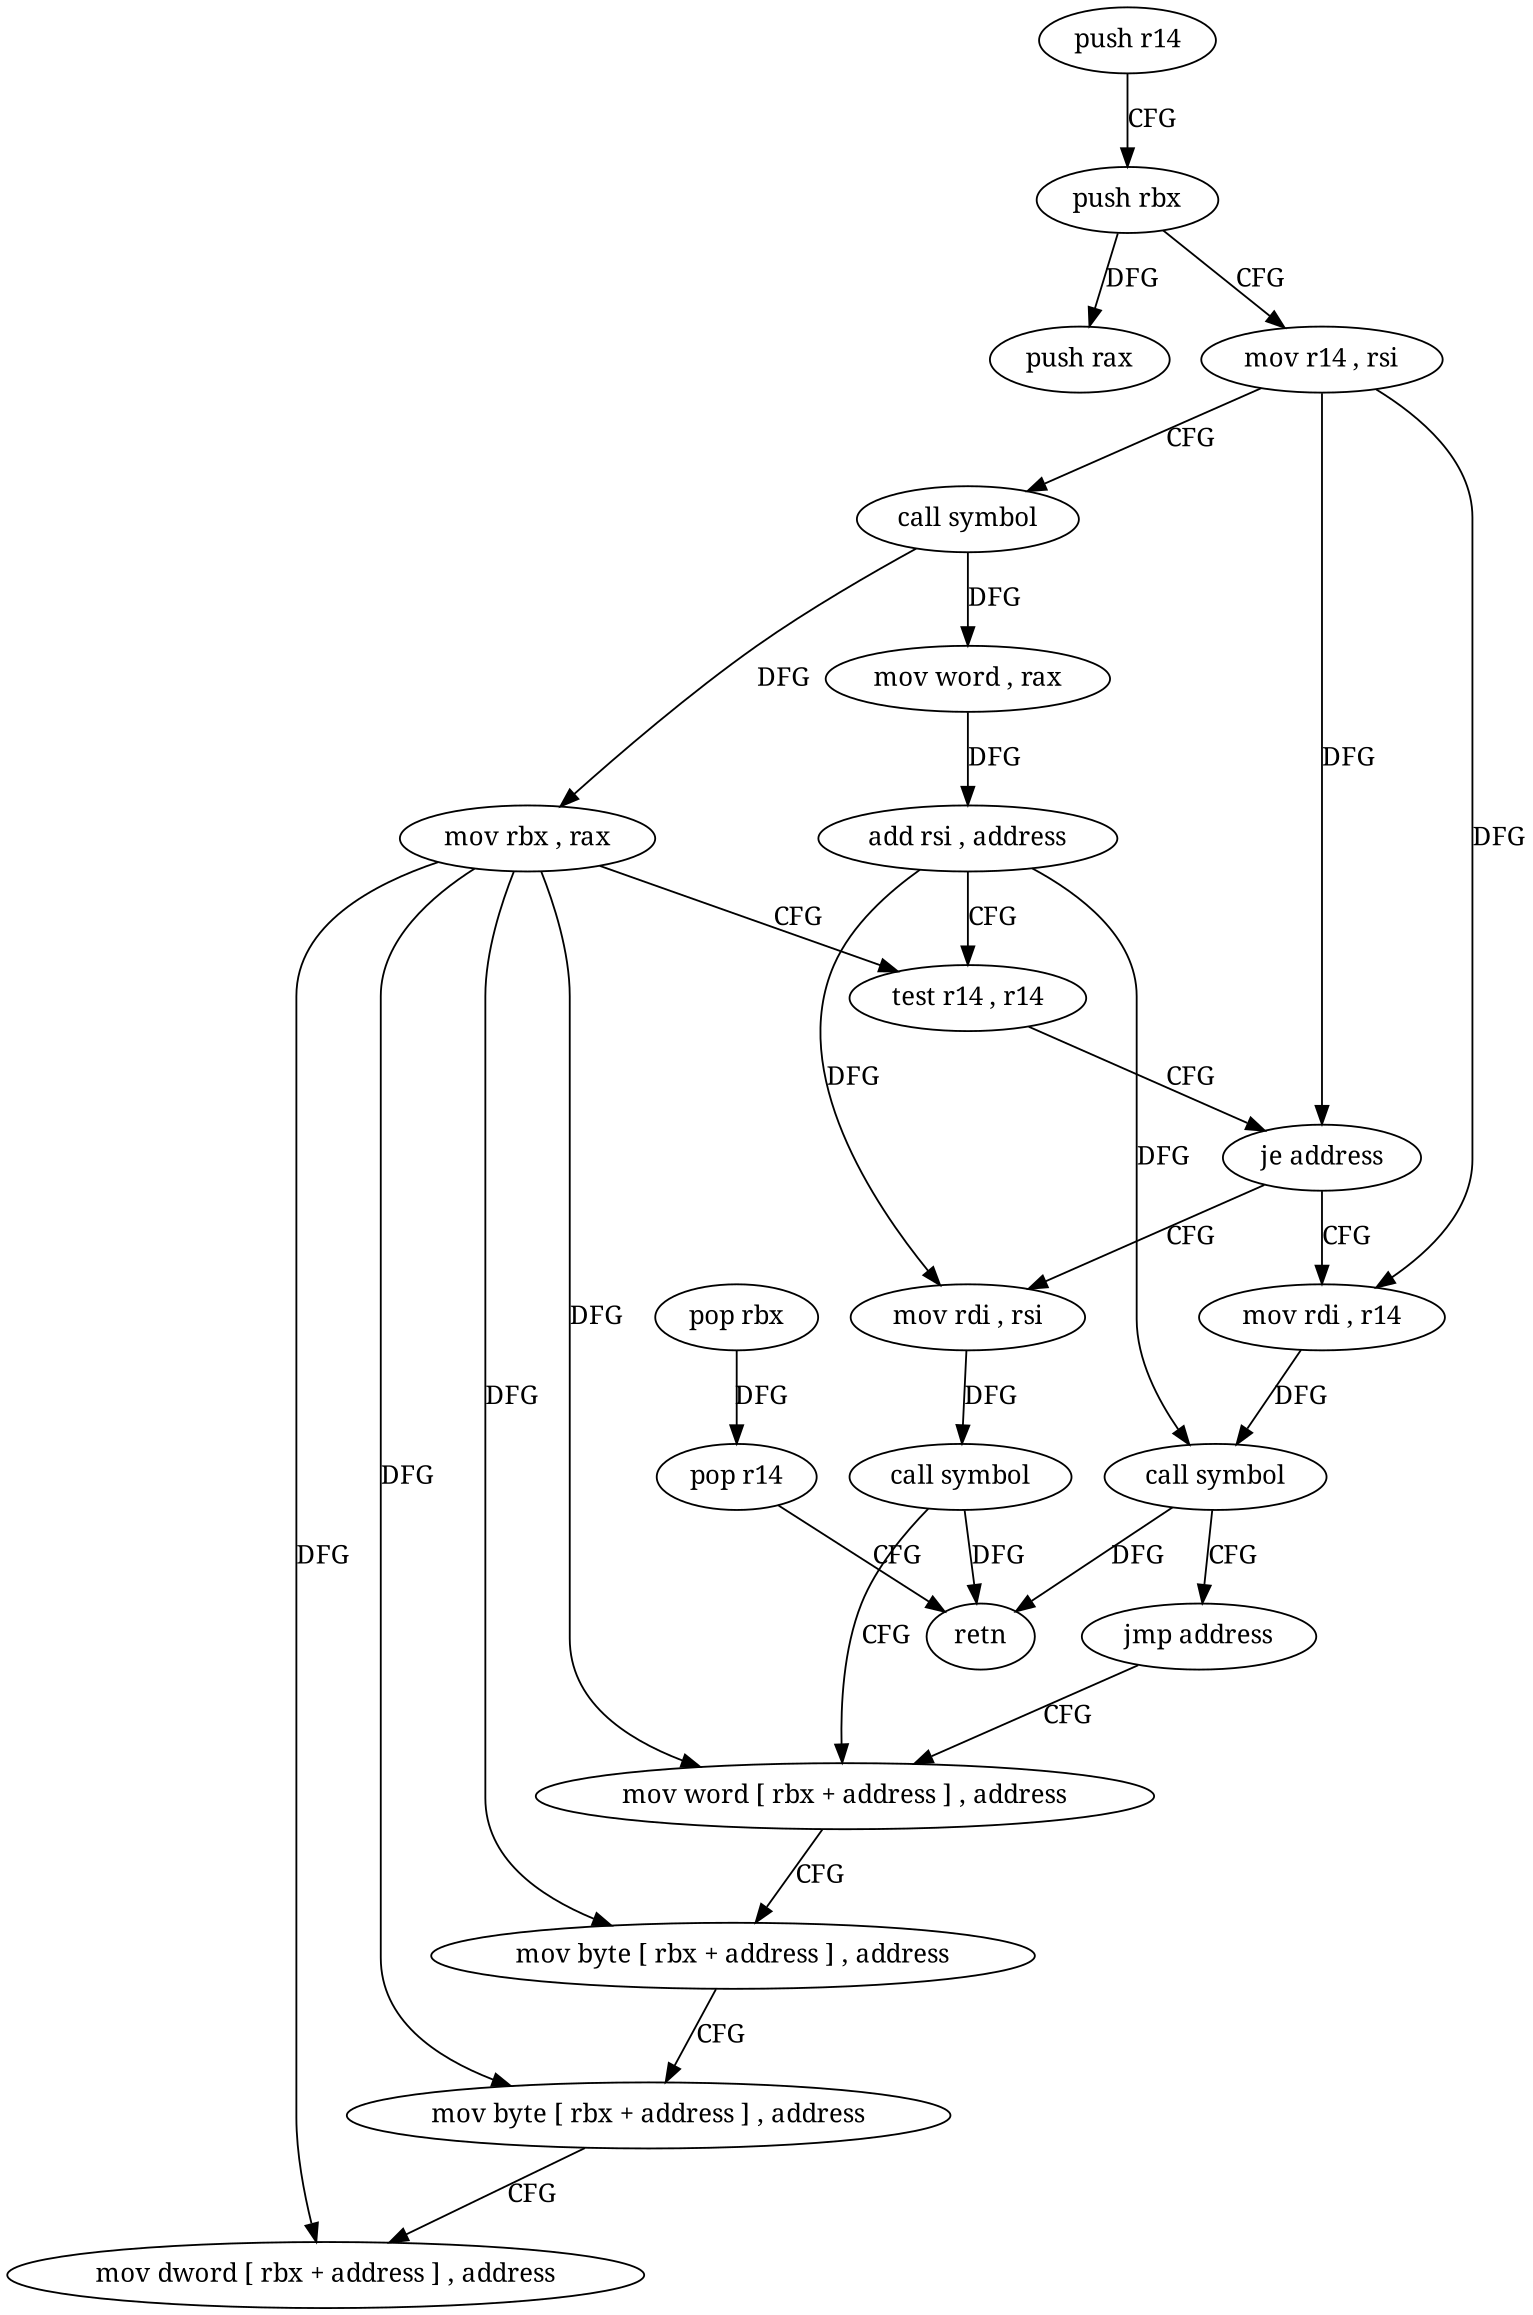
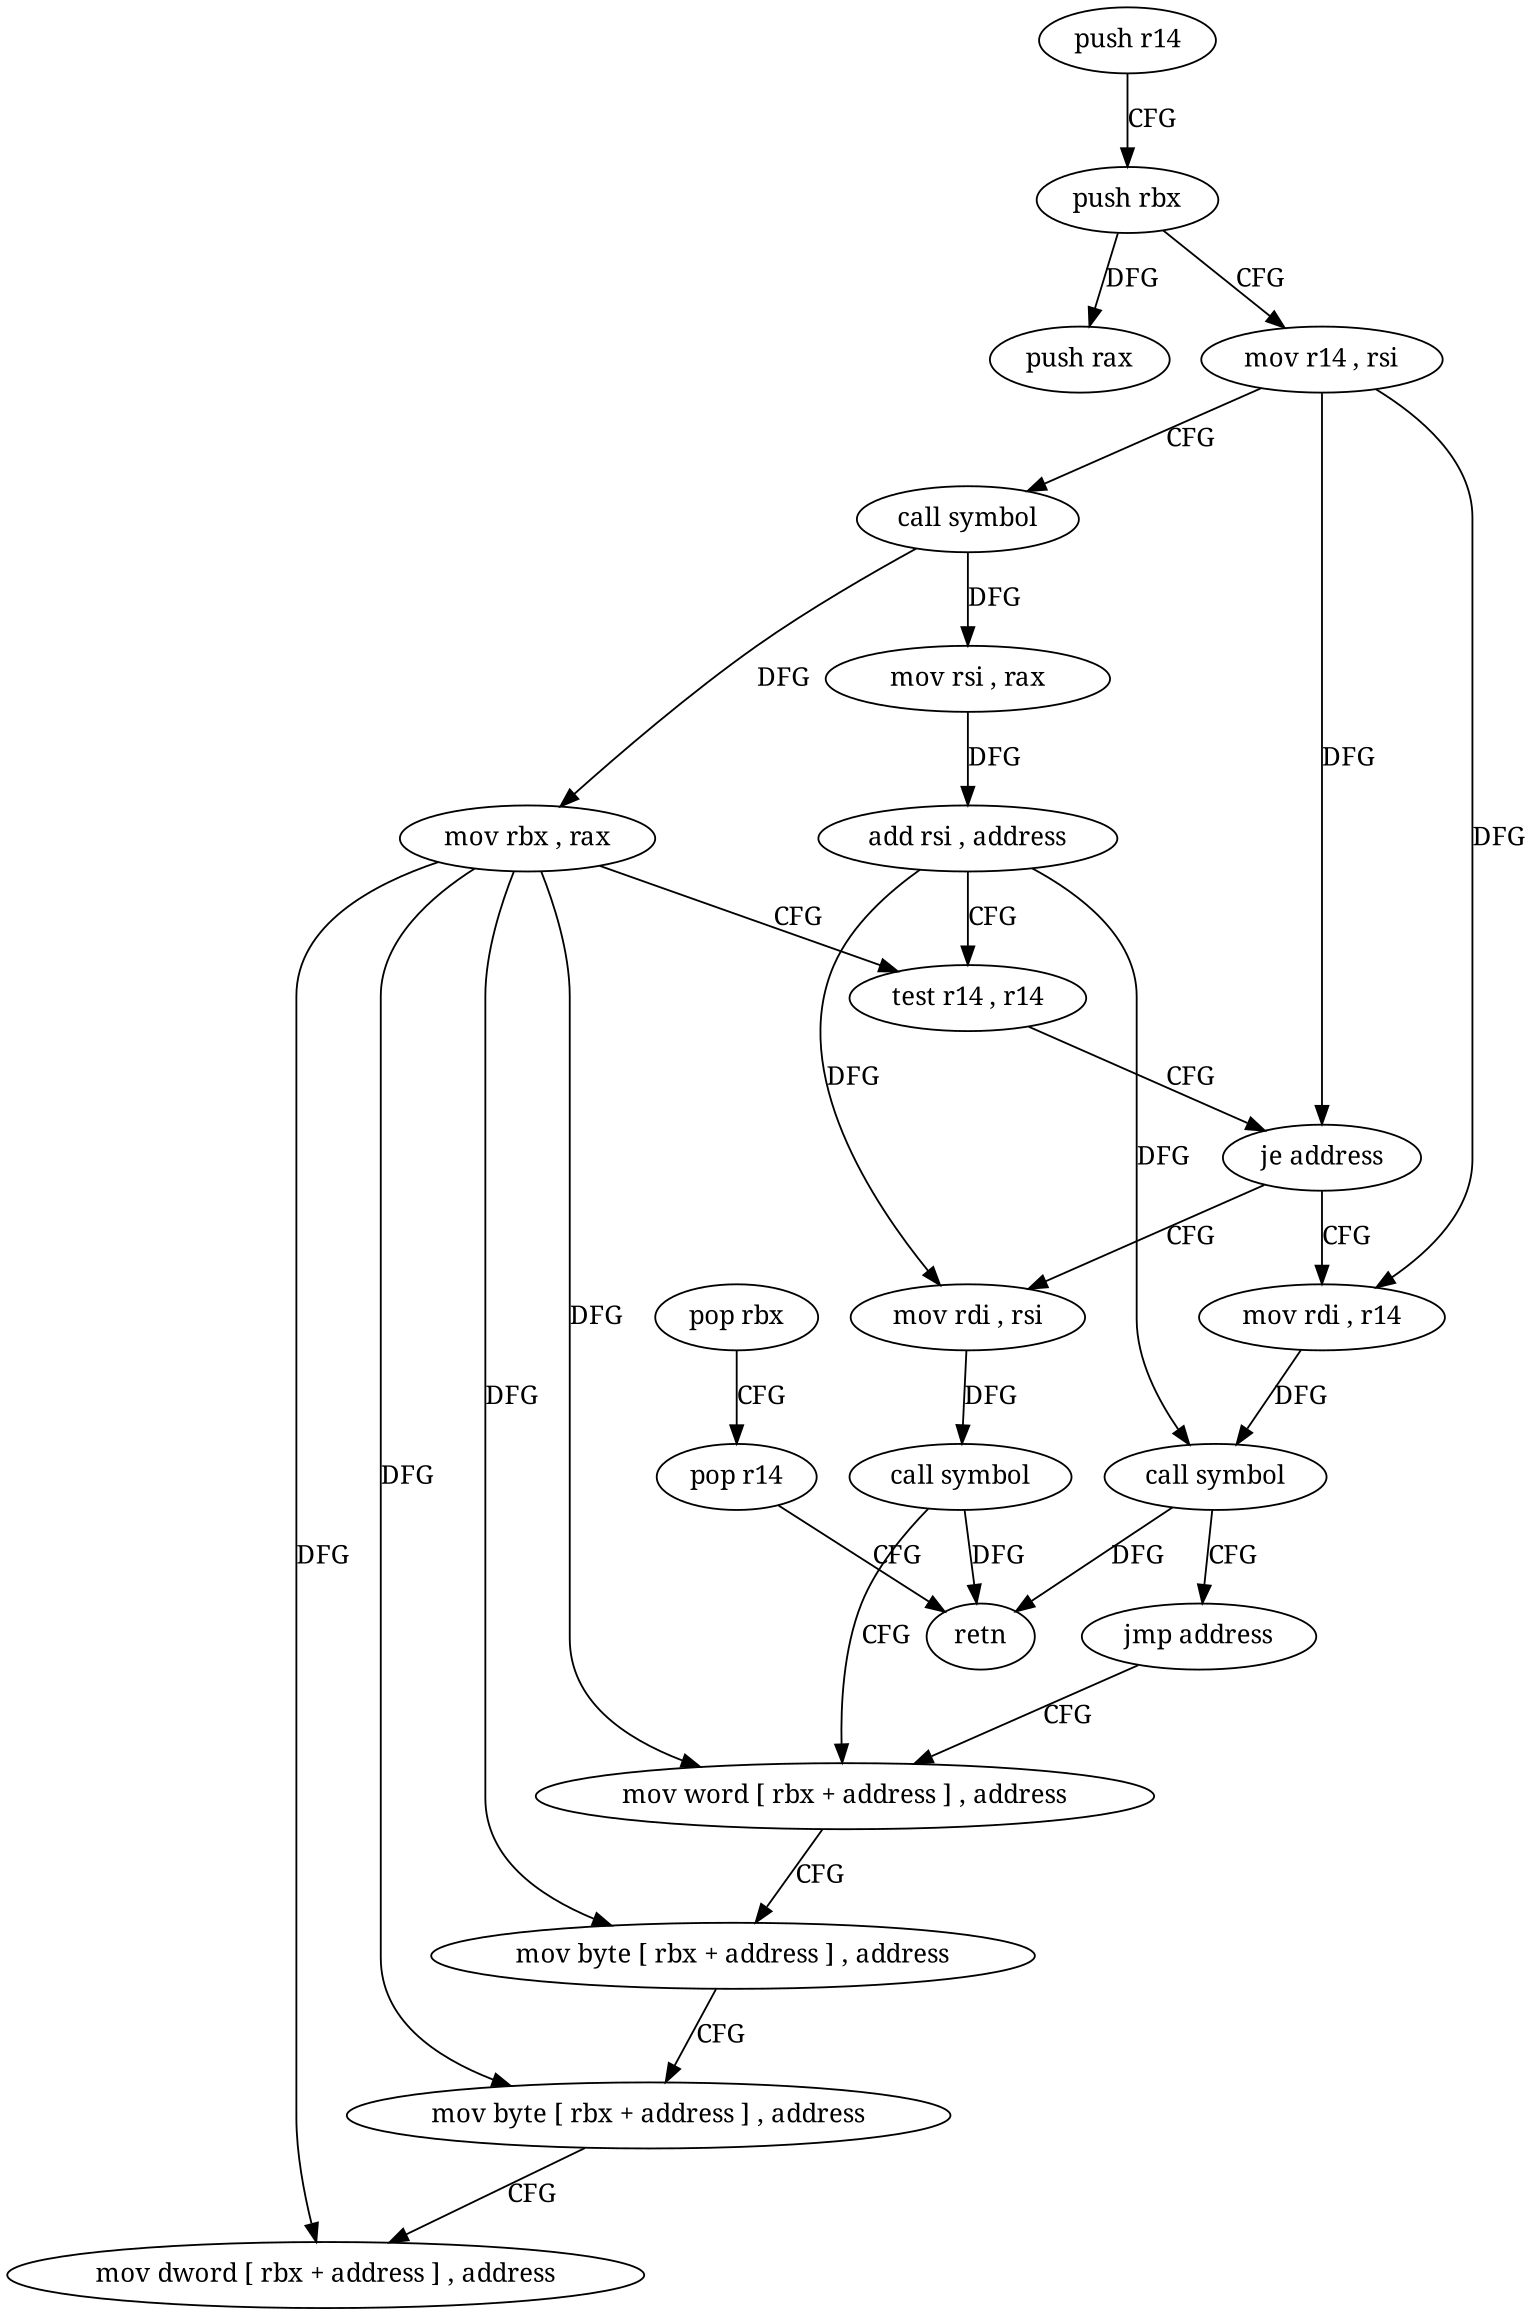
node "mov word , rax": label "mov word , rax" -> "mov rsi , rax"
edge "pop rbx" -> "pop r14": label "DFG" -> "CFG"
